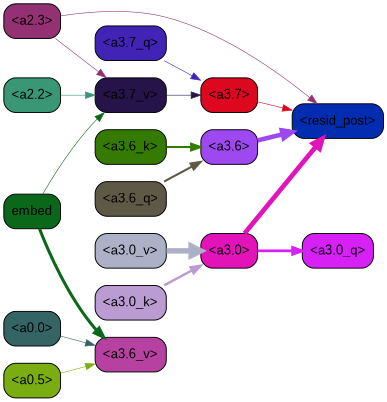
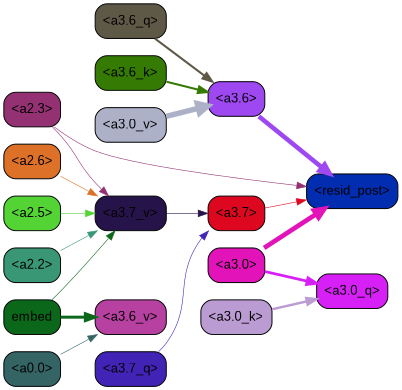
node "<a2.6>": added
node "<a2.5>": added
edge "<a3.0_v>" -> "<a3.0>": now "<a3.0_v>" -> "<a3.6>"
edge "<a3.0_k>" -> "<a3.0>": now "<a3.0_k>" -> "<a3.0_q>"
node "<a0.5>": removed
